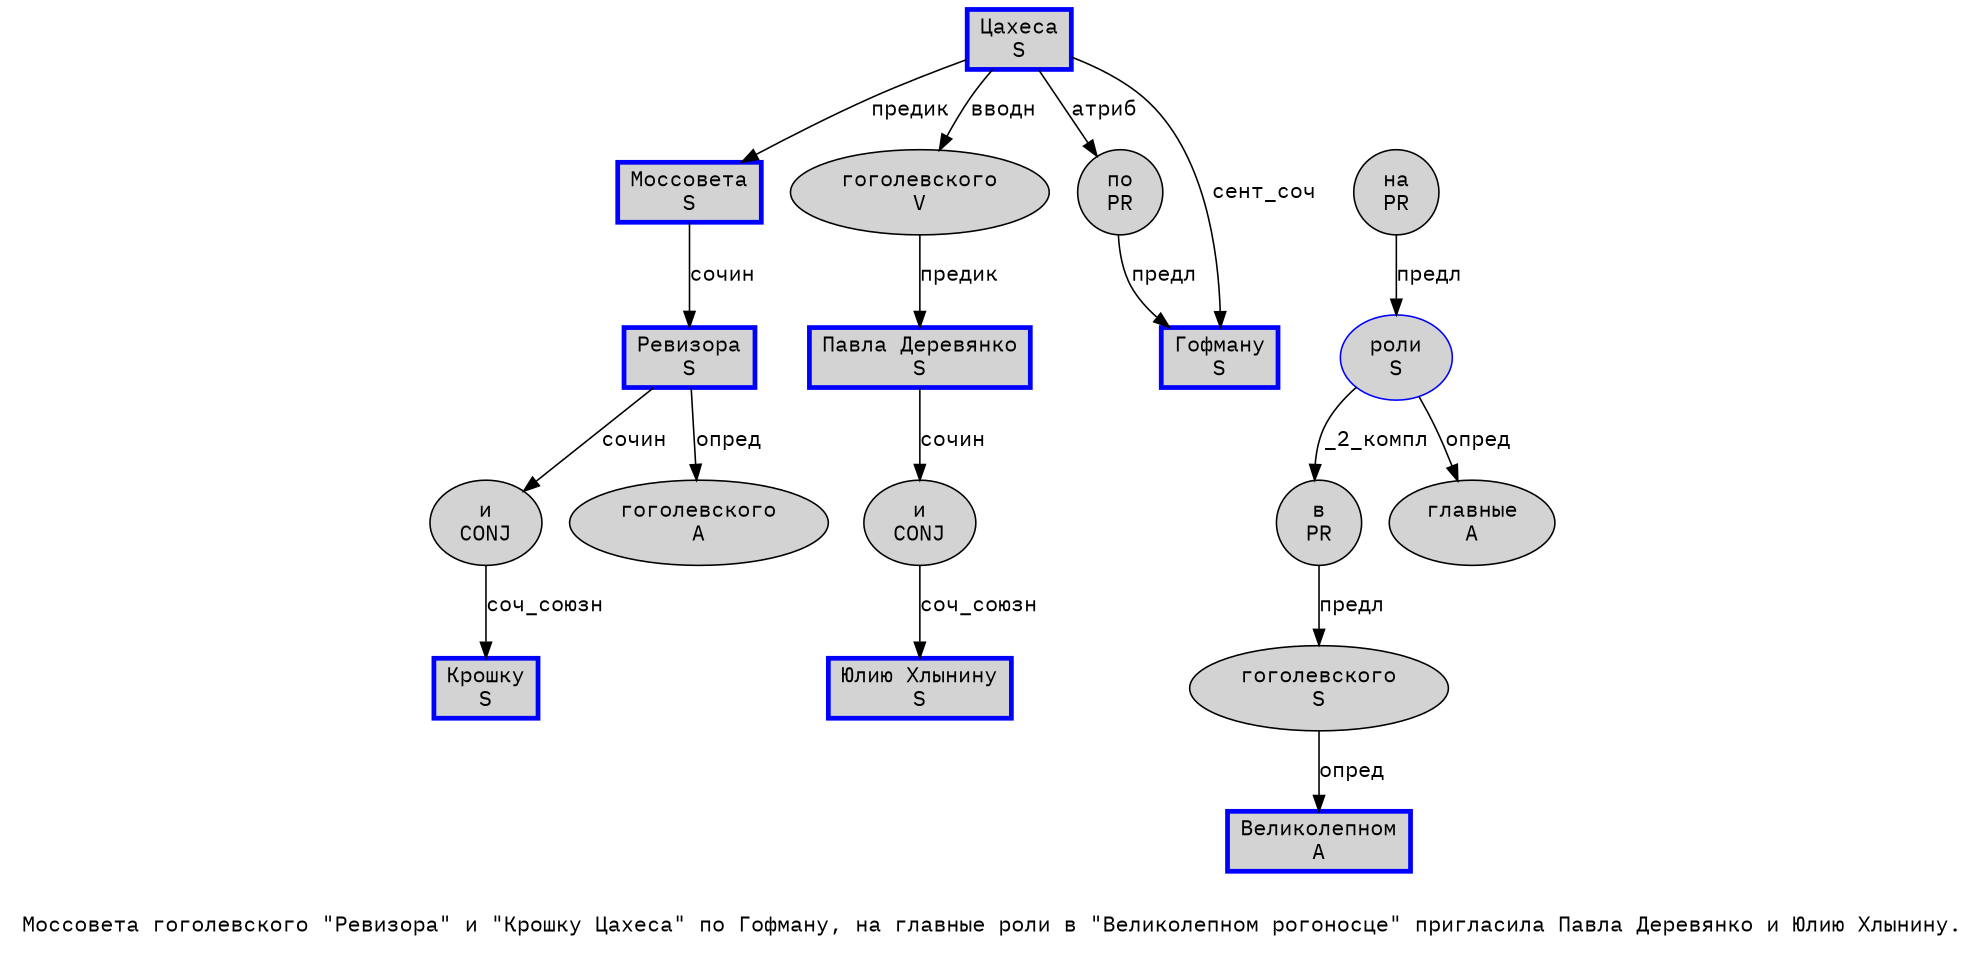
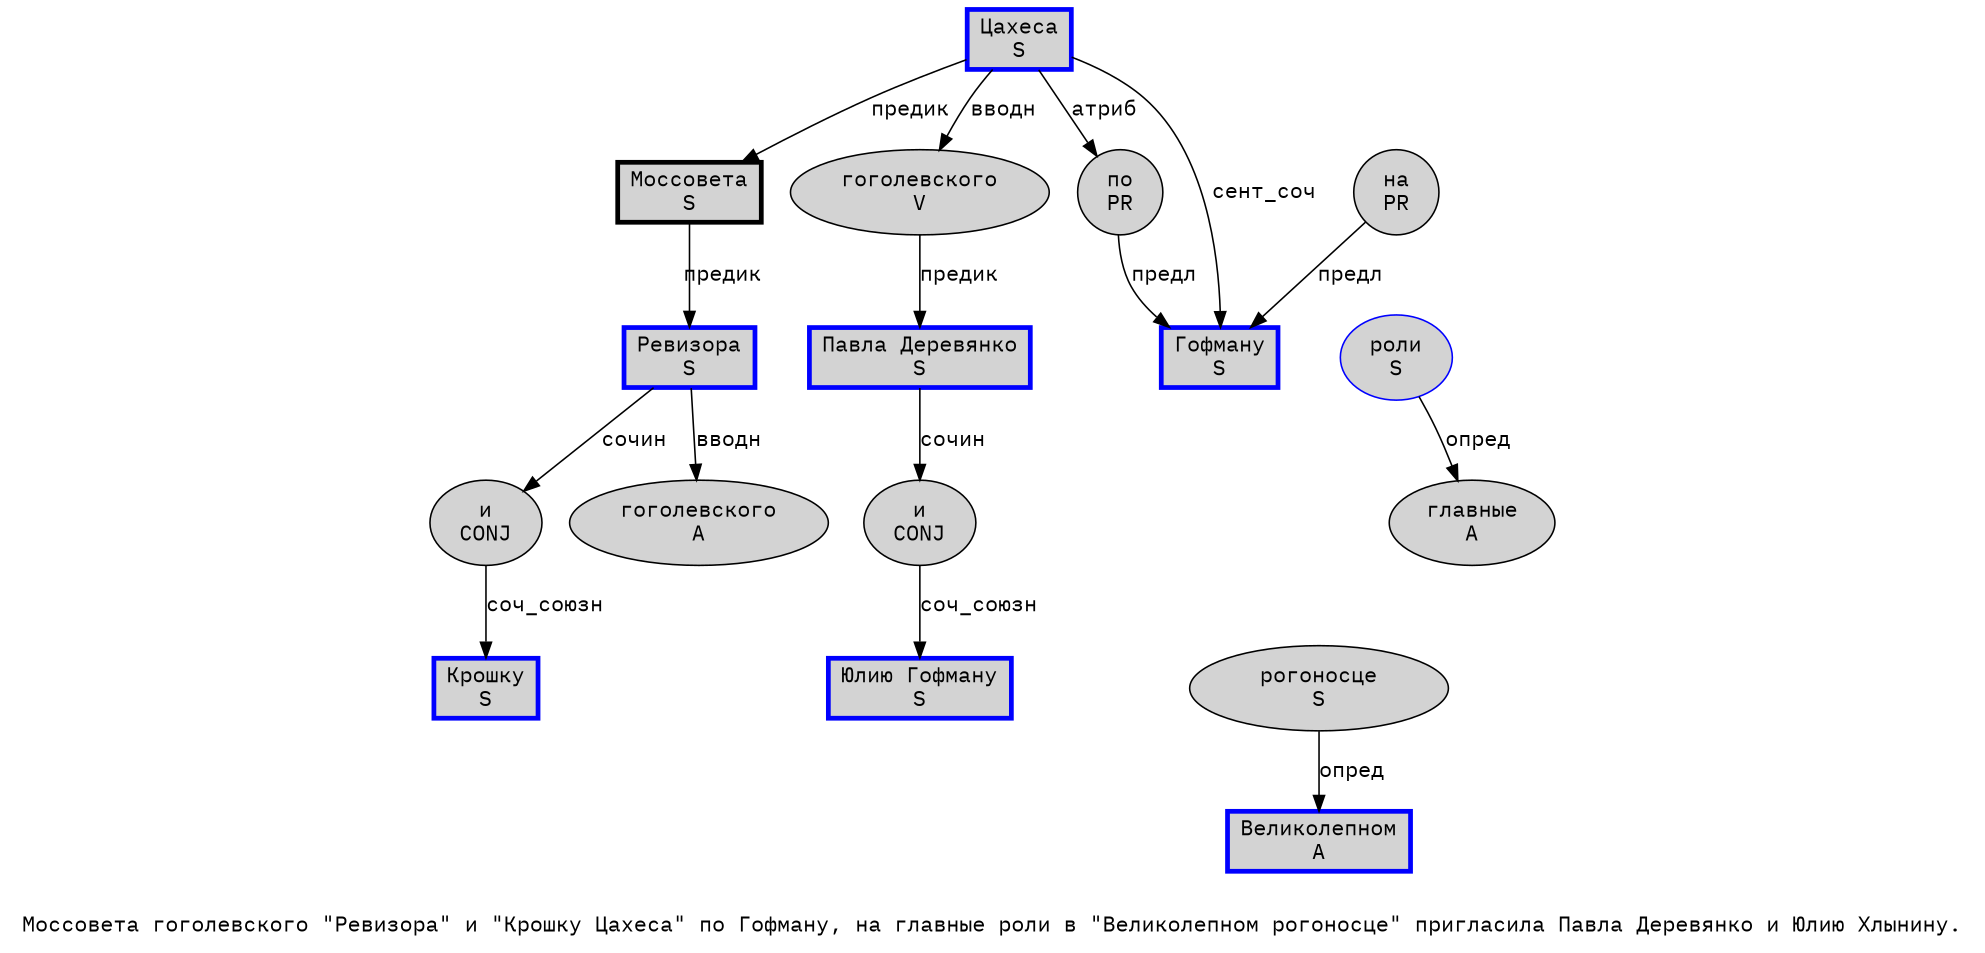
node "Моссовета S": color blue -> black
edge "на PR" -> "роли S": now "на PR" -> "Гофману S"
edge "Моссовета S" -> "Ревизора S": label "сочин" -> "предик"
edge "Ревизора S" -> "гоголевского A": label "опред" -> "вводн"
node "в PR": removed
node "Юлию Хлынину S": label "Юлию Хлынину S" -> "Юлию Гофману S"
node "гоголевского S": label "гоголевского S" -> "рогоносце S"
